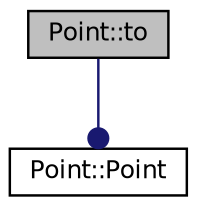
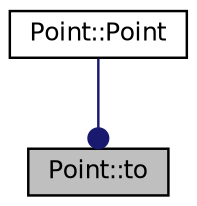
edge "Point::to" -> "Point::Point": reversed
